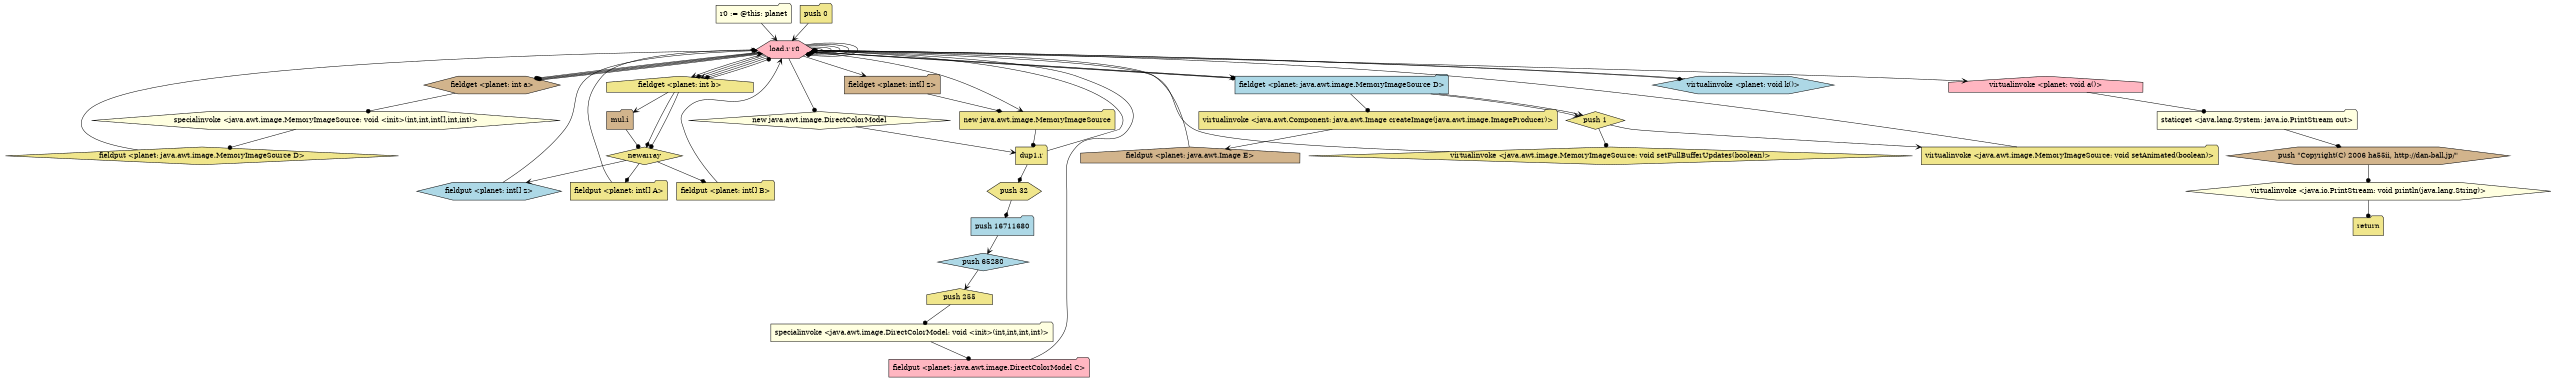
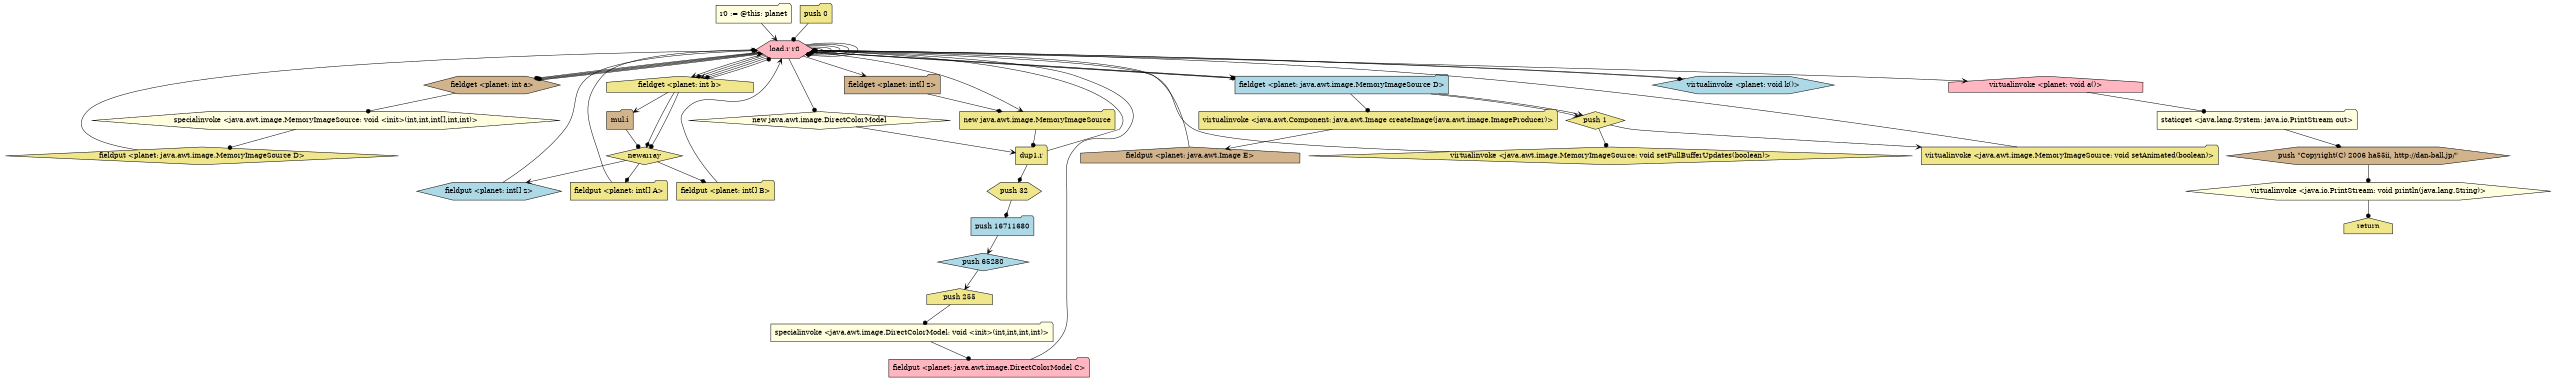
edge "push 0" -> "load.r r0": arrowhead vee -> dot
node "return": shape folder -> house
